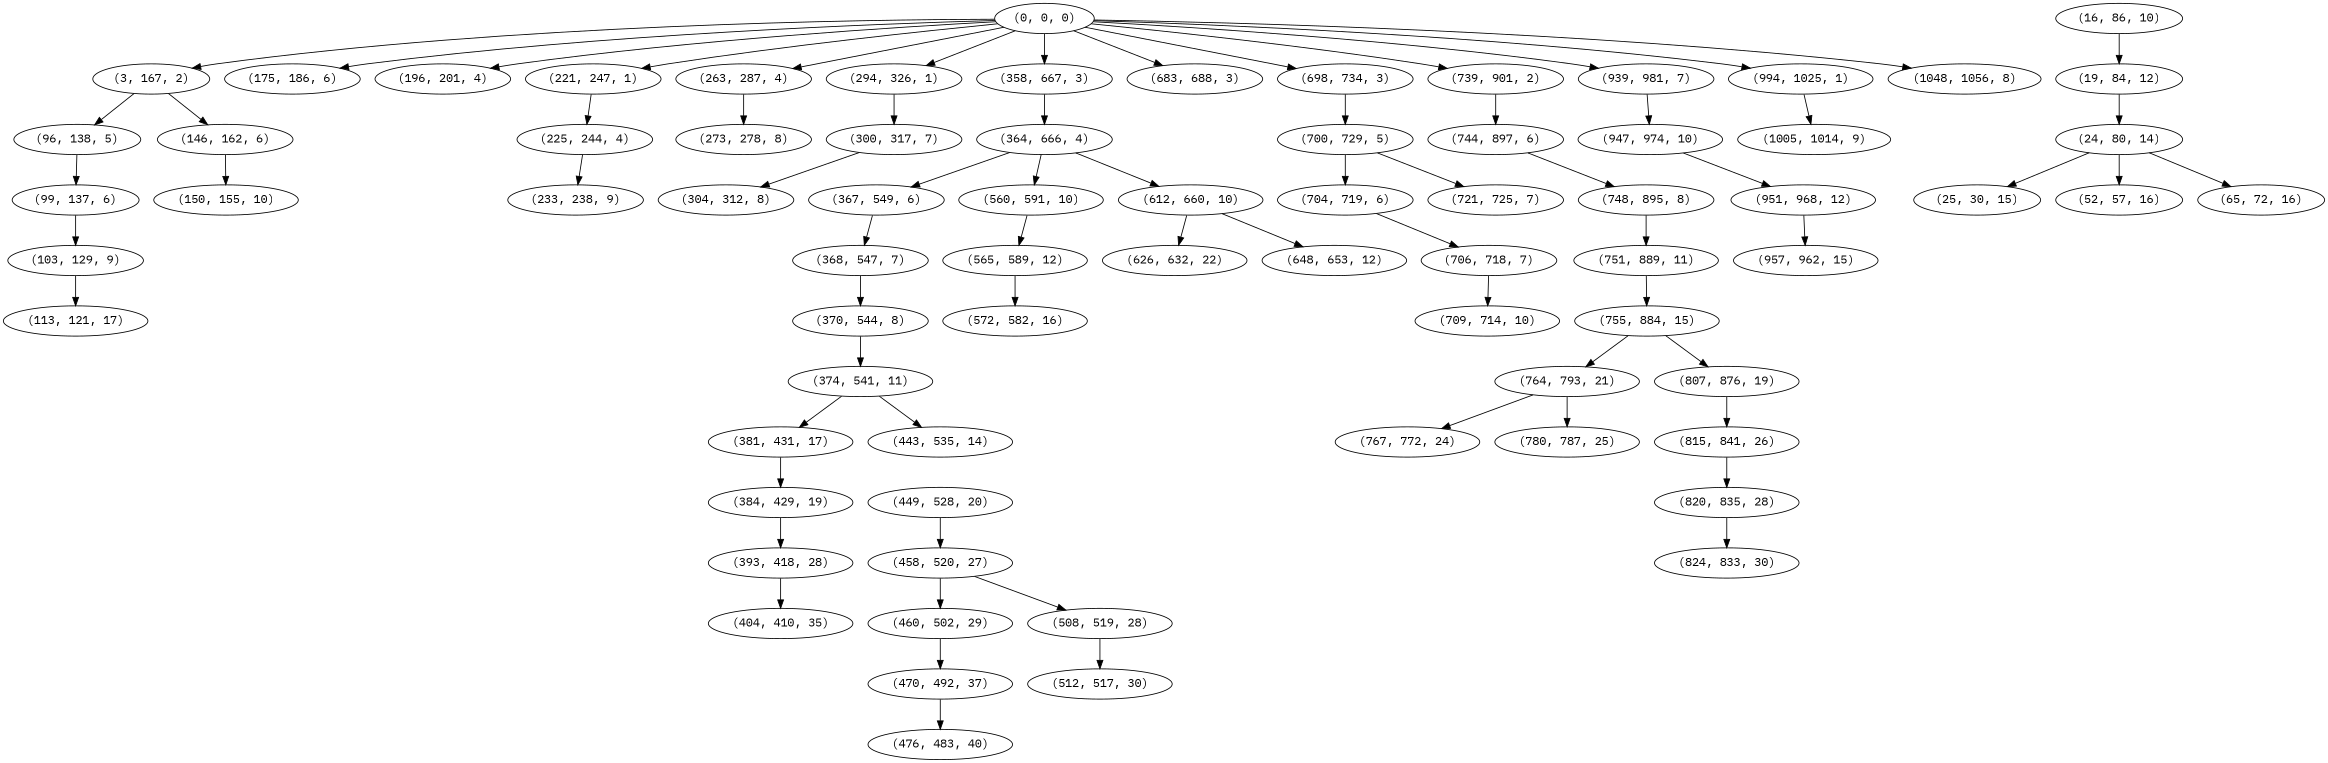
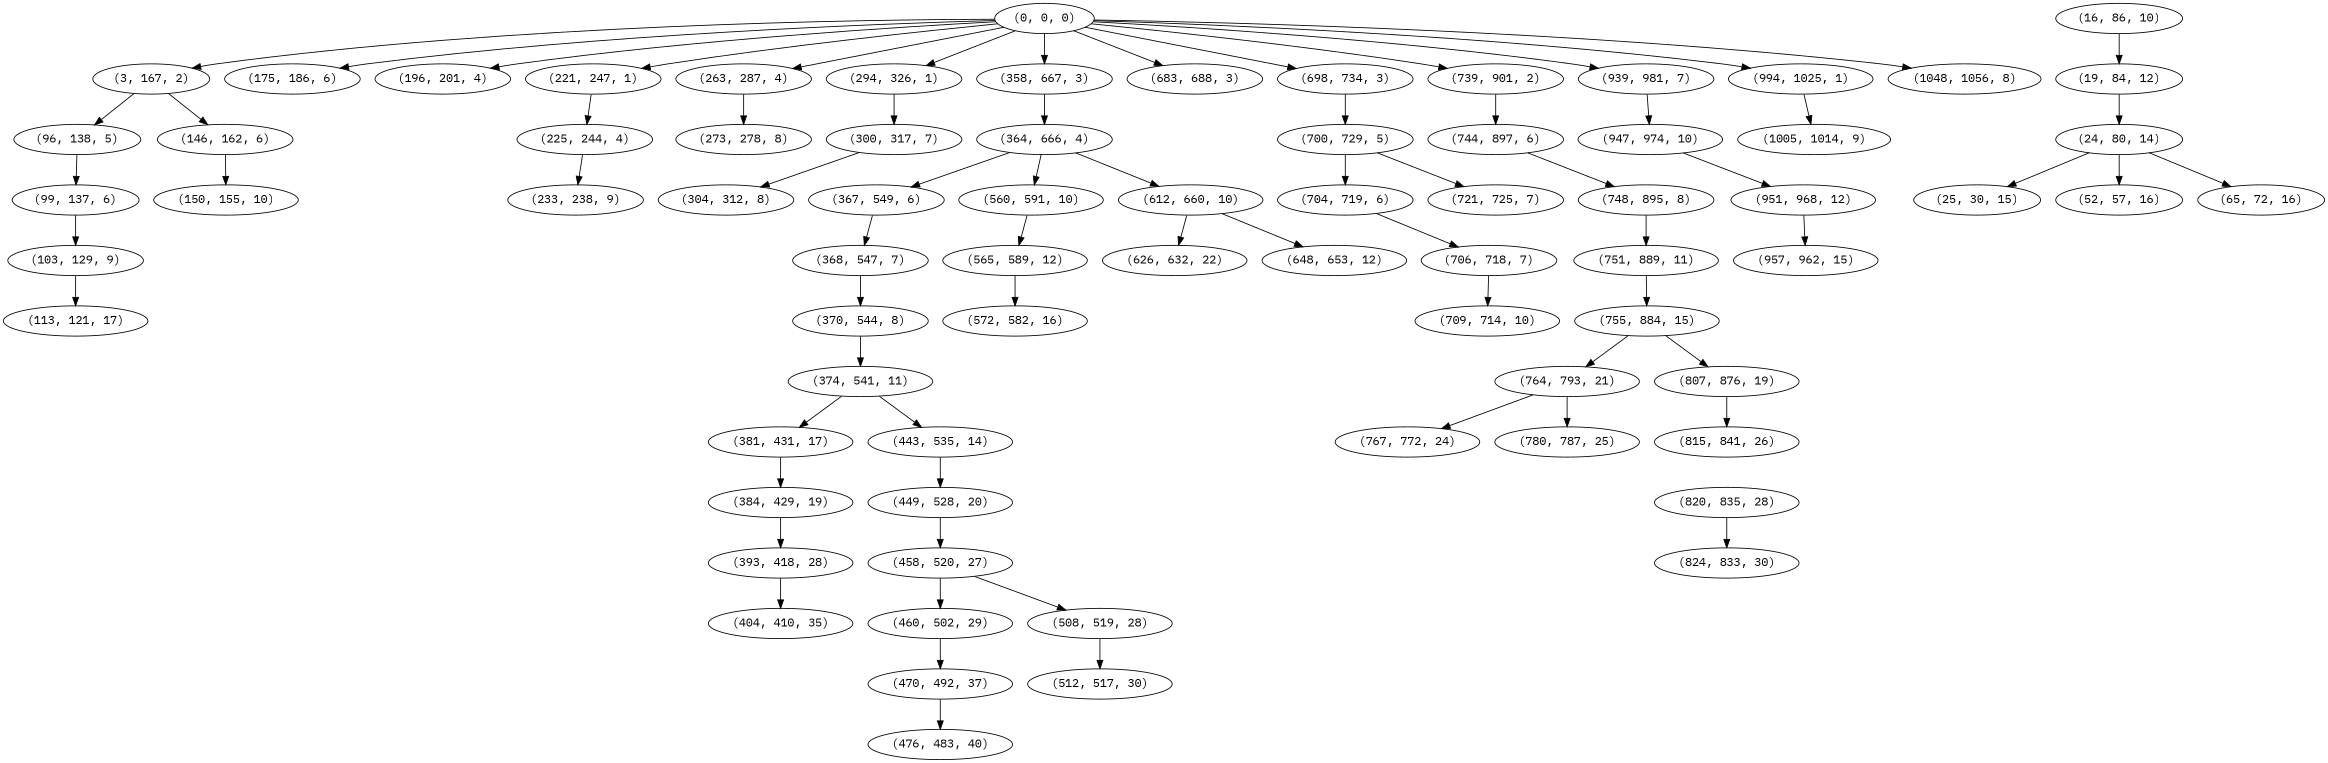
edge "(443, 535, 14)" -> "(449, 528, 20)": added
edge "(815, 841, 26)" -> "(820, 835, 28)": removed
